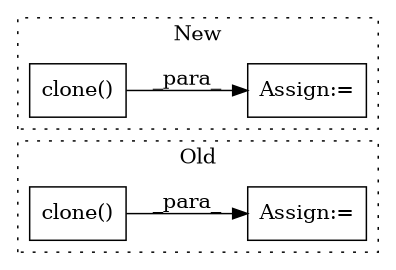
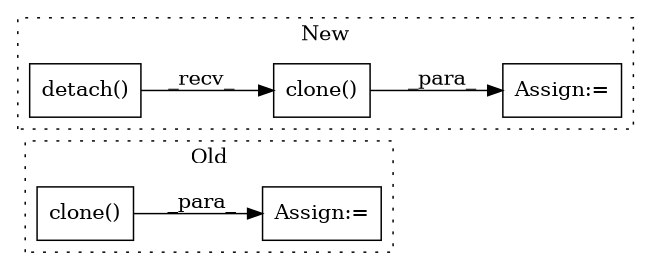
node "detach()": added
